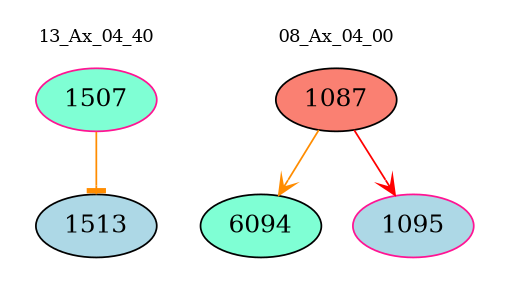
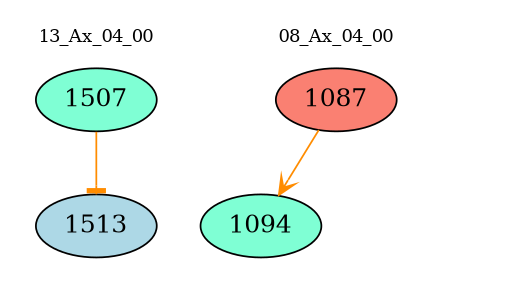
cluster "13_Ax_04_40": label "13_Ax_04_40" -> "13_Ax_04_00"
node "1507": color deeppink -> black
node "6094": label "6094" -> "1094"
node "1095": removed
